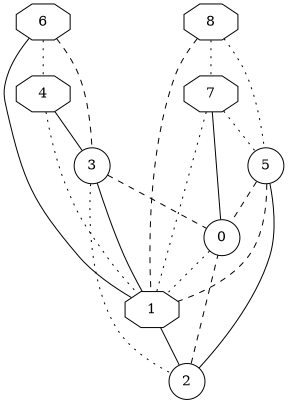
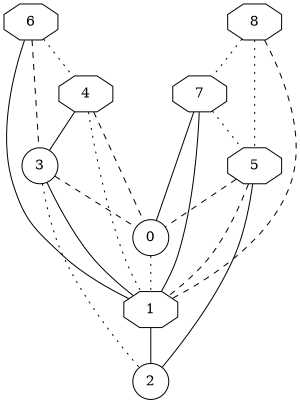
node "5": shape circle -> octagon
edge "7" -- "1": style dotted -> solid
edge "0" -- "2": now "0" -- "4"
